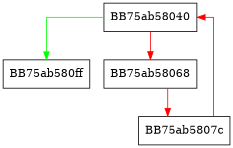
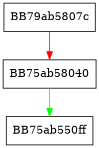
node "BB75ab580ff": label "BB75ab580ff" -> "BB75ab550ff"
node "BB75ab58068": removed
node "BB75ab5807c": label "BB75ab5807c" -> "BB79ab5807c"
